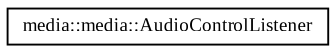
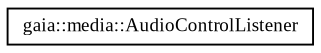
node "media::media::AudioControlListener": label "media::media::AudioControlListener" -> "gaia::media::AudioControlListener"
